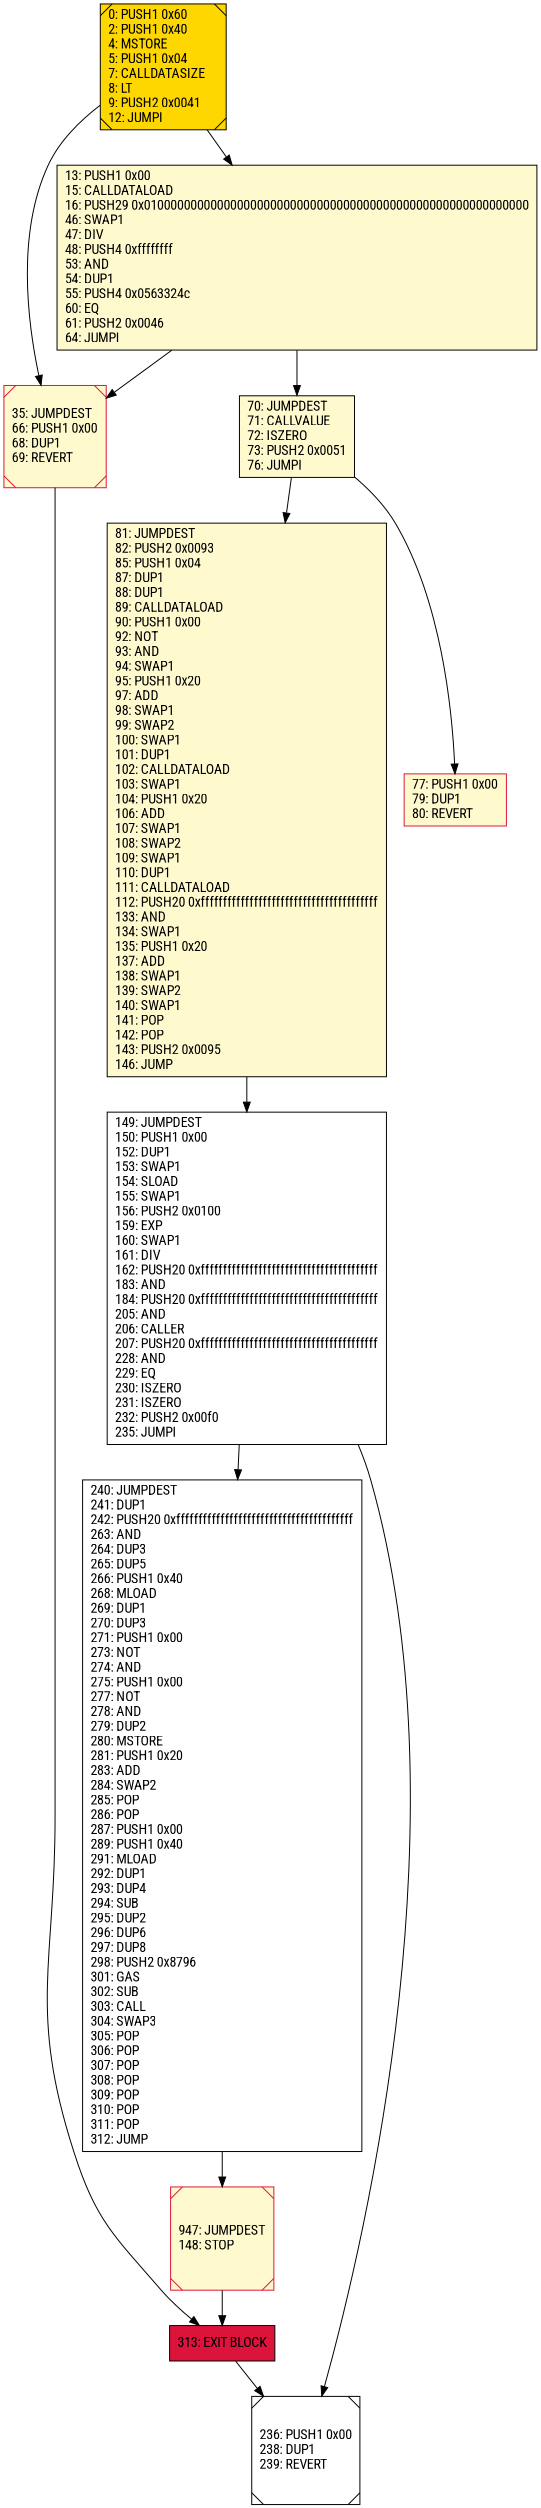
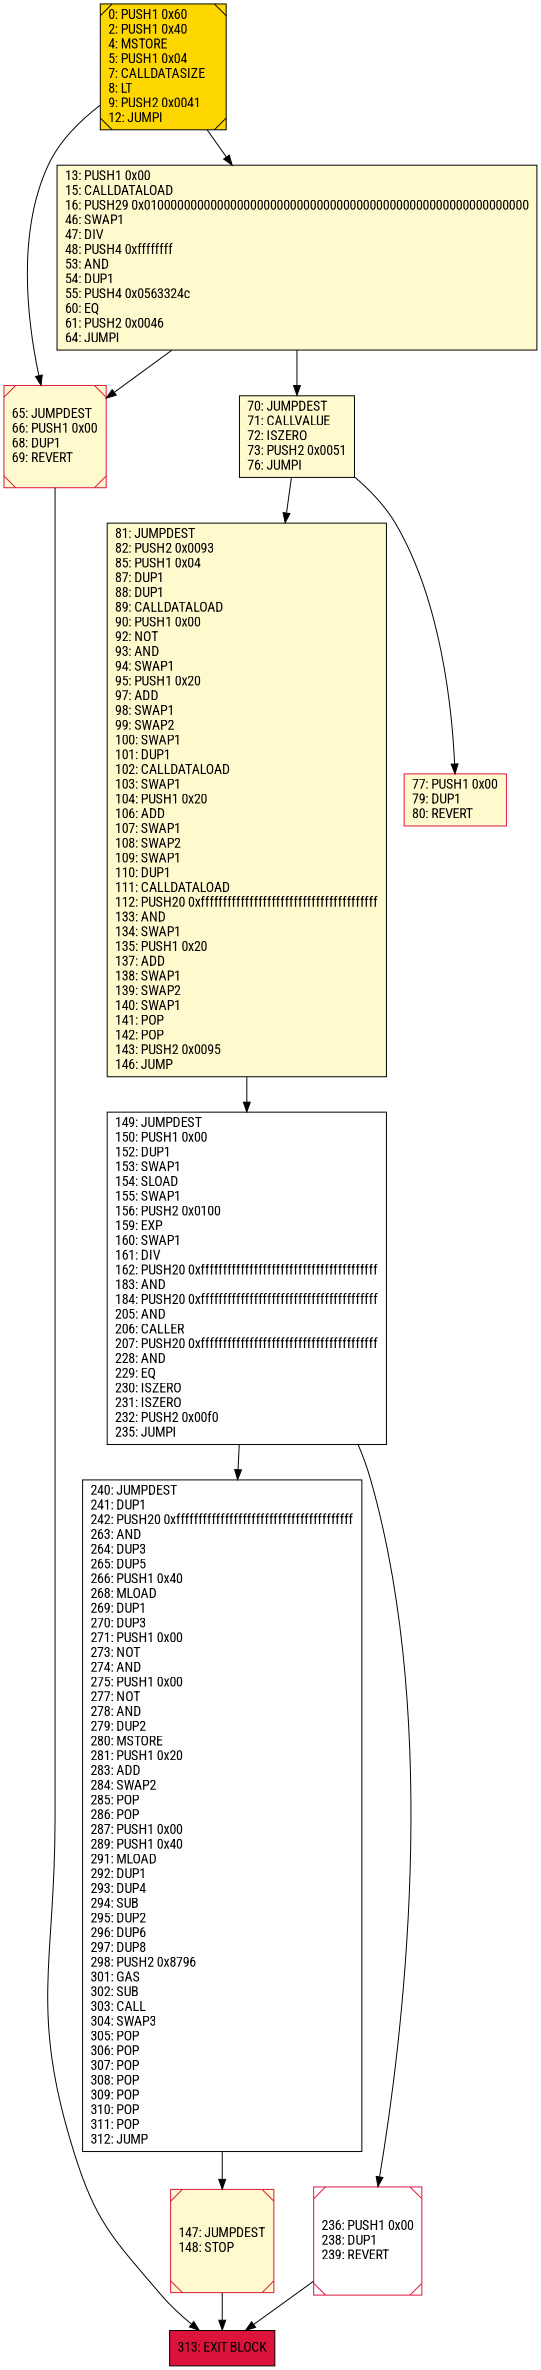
node "35: JUMPDEST 66: PUSH1 0x00 68: DUP1 69: REVERT": label "35: JUMPDEST 66: PUSH1 0x00 68: DUP1 69: REVERT" -> "65: JUMPDEST 66: PUSH1 0x00 68: DUP1 69: REVERT"
node "947: JUMPDEST 148: STOP": label "947: JUMPDEST 148: STOP" -> "147: JUMPDEST 148: STOP"
edge "313: EXIT BLOCK" -> "236: PUSH1 0x00 238: DUP1 239: REVERT": reversed
node "236: PUSH1 0x00 238: DUP1 239: REVERT": color black -> crimson
